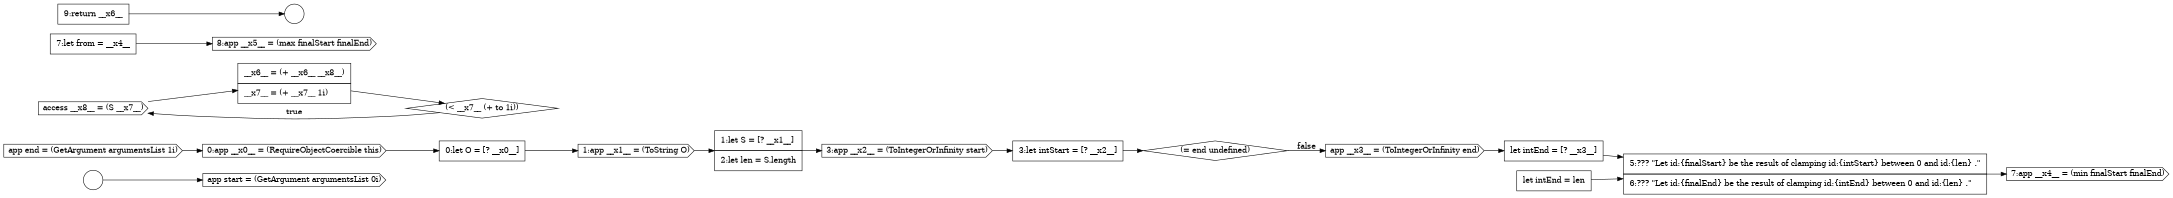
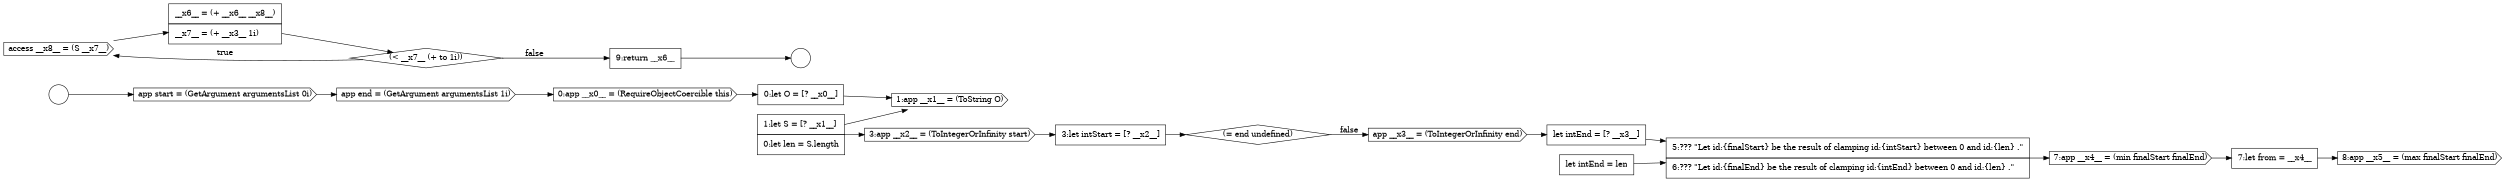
edge "(< __x7__ (+ to 1i))" -> "9:return __x6__": added, label "false"
node "__x6__ = (+ __x6__ __x8__)": text "__x7__ = (+ __x7__ 1i)" -> "__x7__ = (+ __x3__ 1i)"
edge "app start = (GetArgument argumentsList 0i)" -> "app end = (GetArgument argumentsList 1i)": added
edge "1:app __x1__ = (ToString O)" -> "1:let S = [? __x1__]": reversed
edge "7:app __x4__ = (min finalStart finalEnd)" -> "7:let from = __x4__": added
node "1:let S = [? __x1__]": text "2:let len = S.length" -> "0:let len = S.length"
